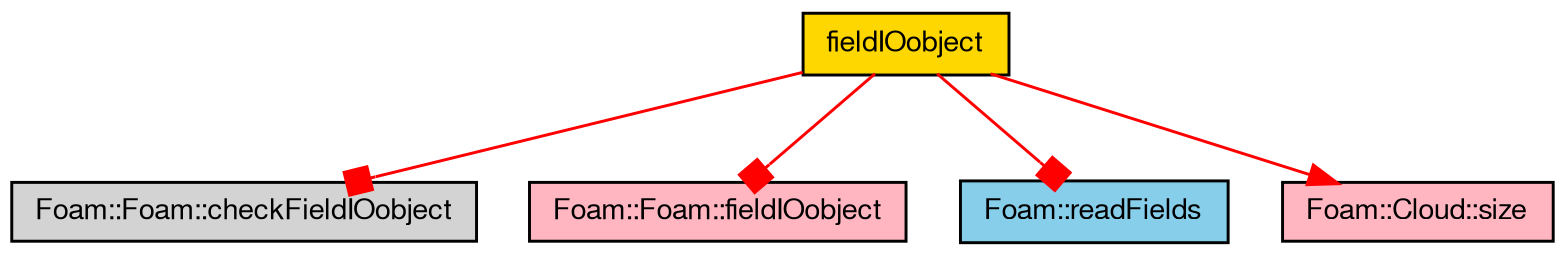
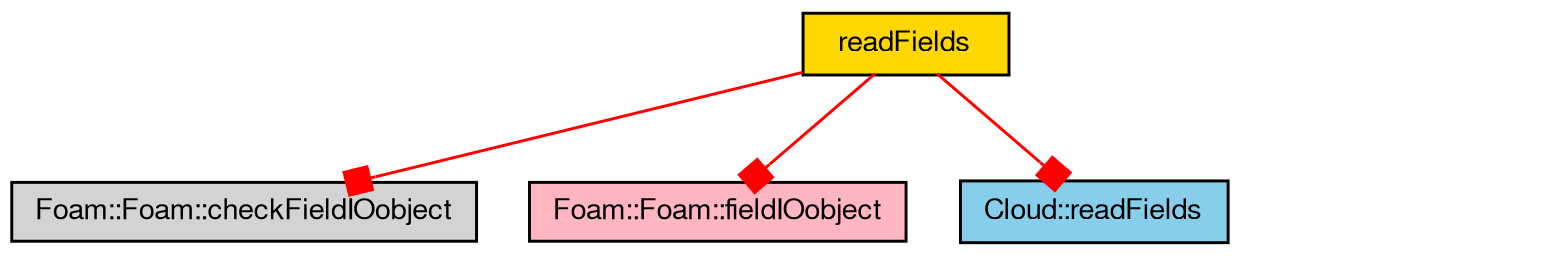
node "fieldIOobject": label "fieldIOobject" -> "readFields"
node "Foam::readFields": label "Foam::readFields" -> "Cloud::readFields"
node "Foam::Cloud::size": removed
